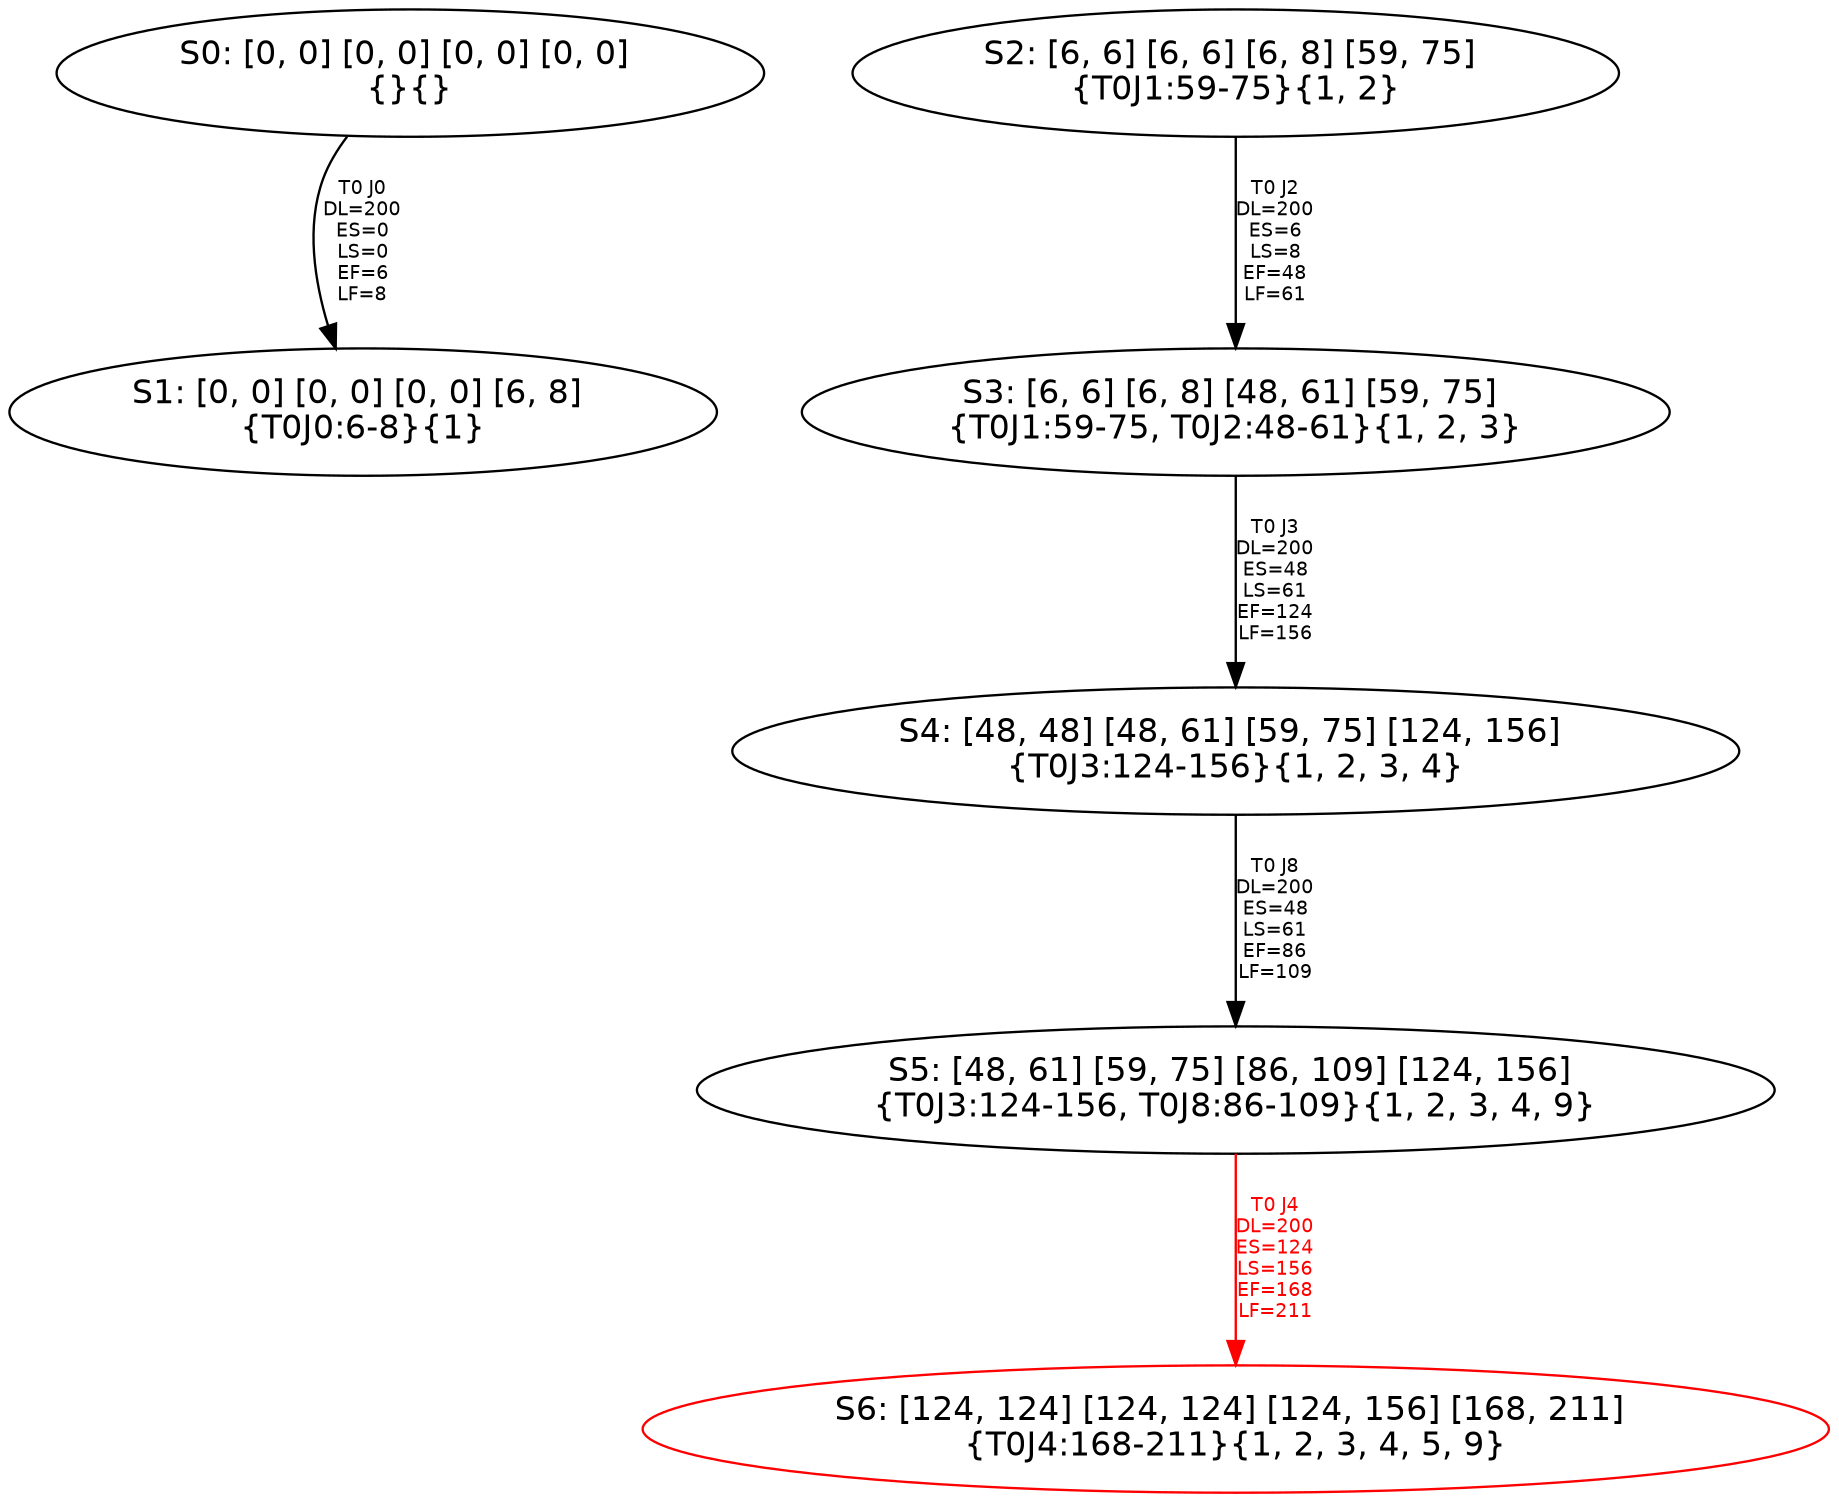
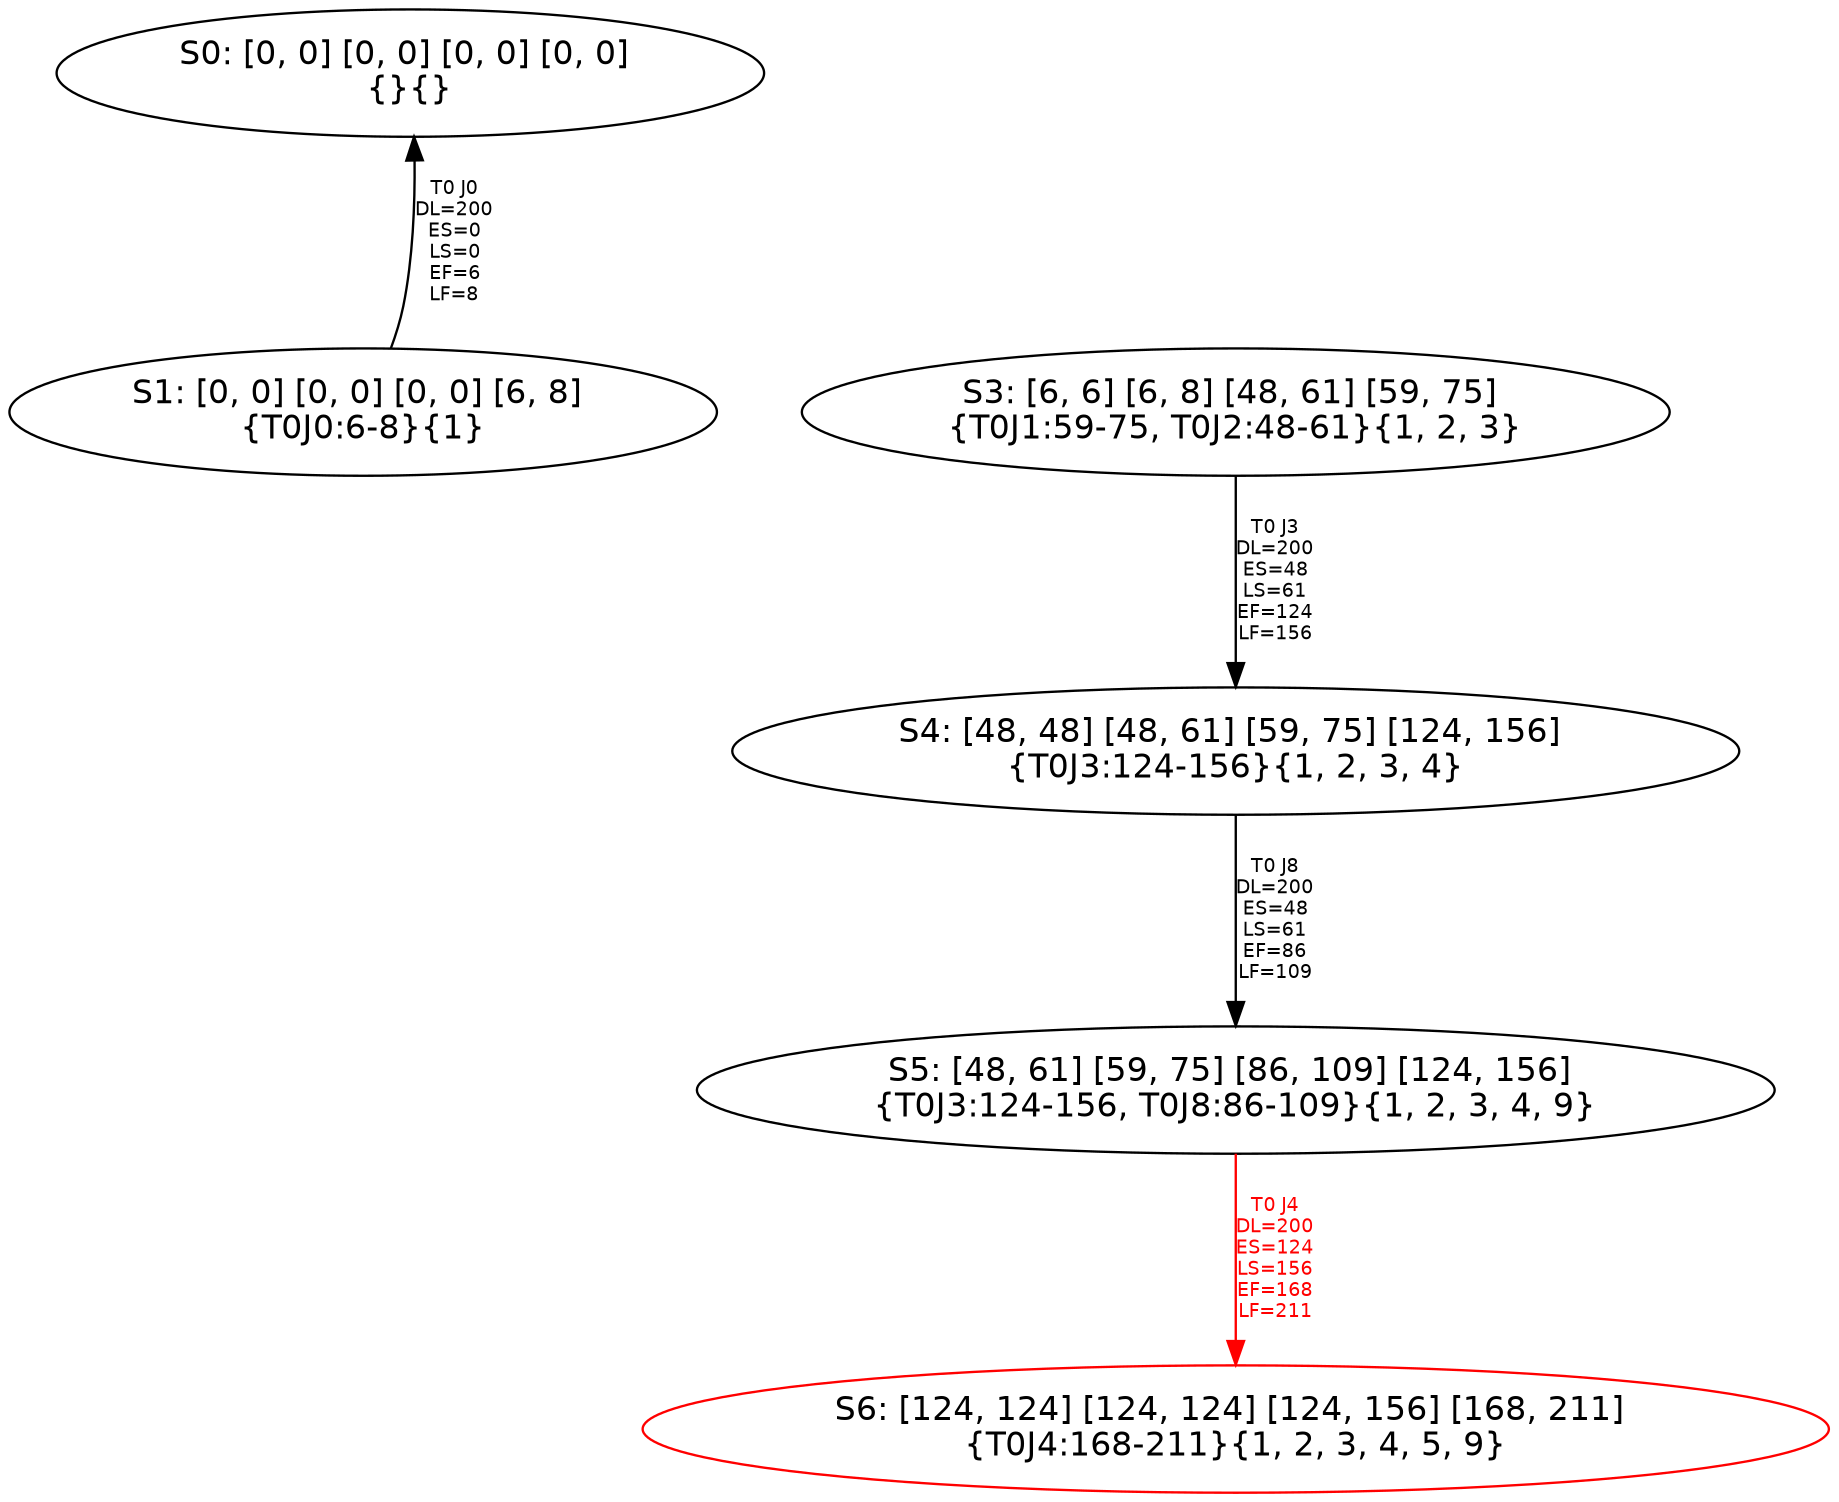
node "S2: [6, 6] [6, 6] [6, 8] [59, 75] {T0J1:59-75}{1, 2}": removed
edge "S0: [0, 0] [0, 0] [0, 0] [0, 0] {}{}" -> "S1: [0, 0] [0, 0] [0, 0] [6, 8] {T0J0:6-8}{1}": reversed
